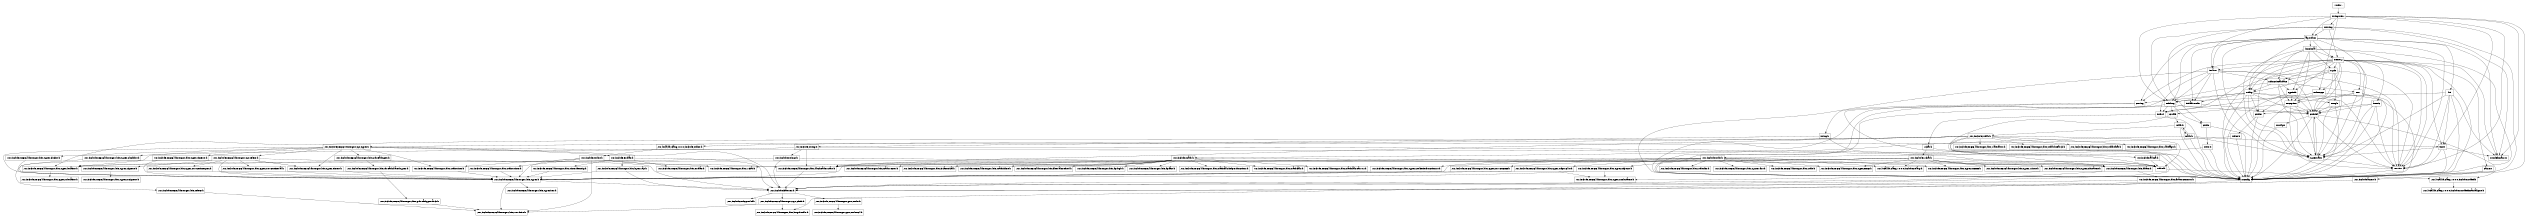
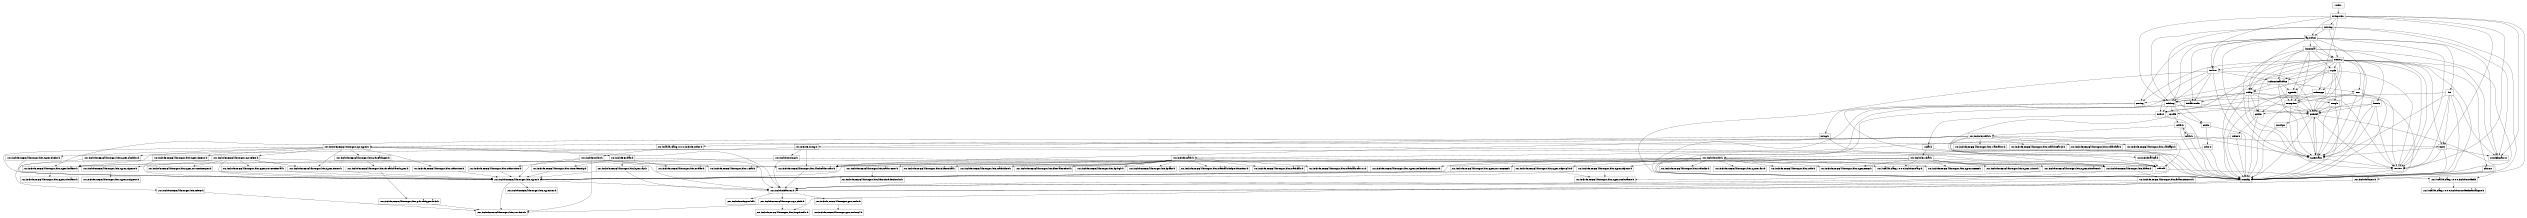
edge "iterator" -> "version": removed
edge "/usr/include/stdint.h" -> "/usr/include/x86_64-linux-gnu/bits/stdint-intn.h": removed
node "/usr/include/x86_64-linux-gnu/bits/libm-simd-decl-stubs.h": added
